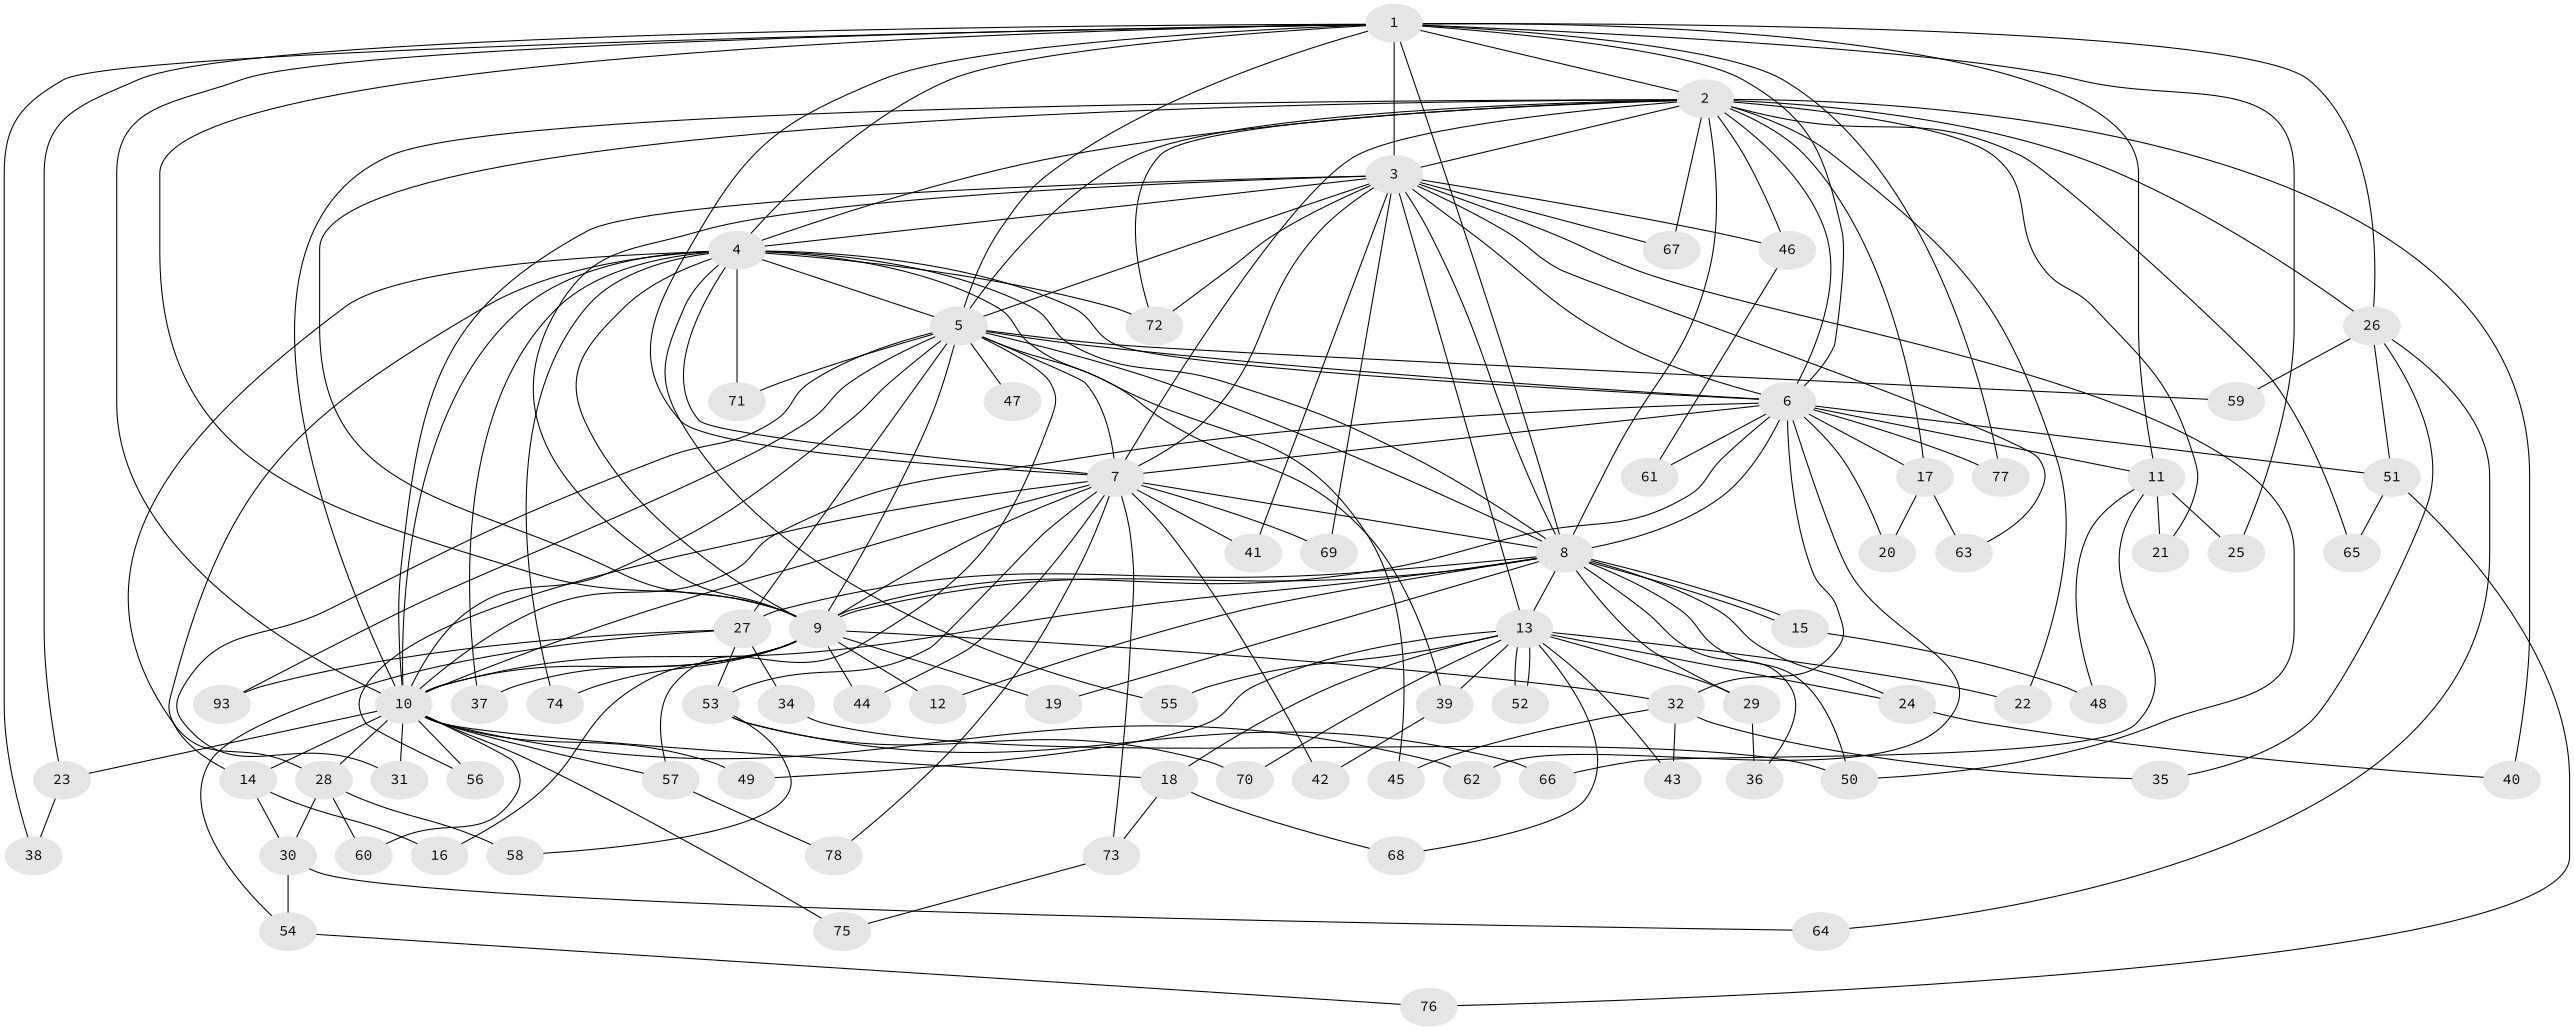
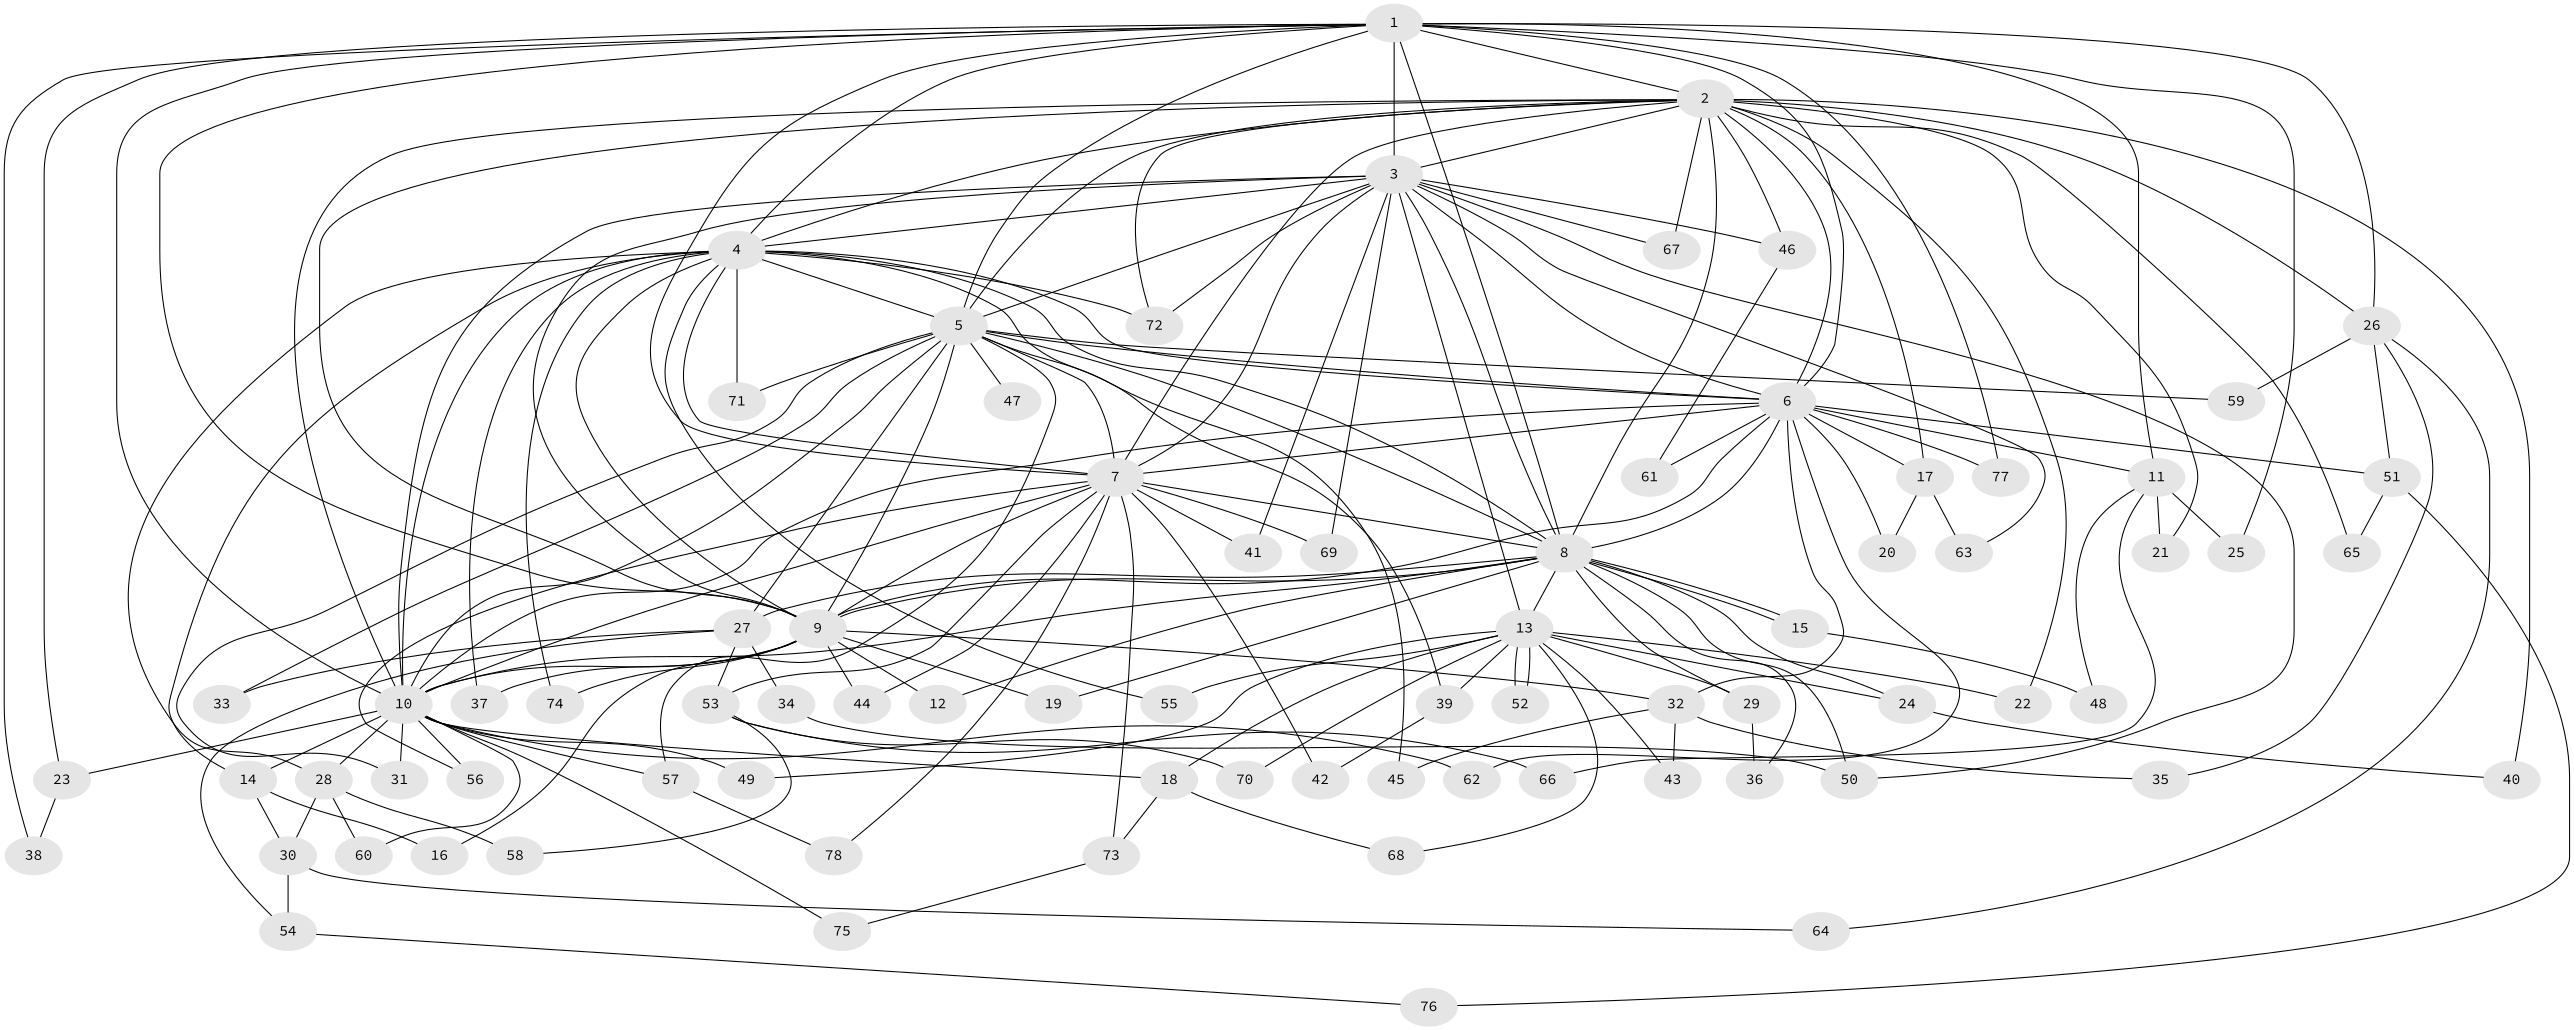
node "93": label "93" -> "33"
